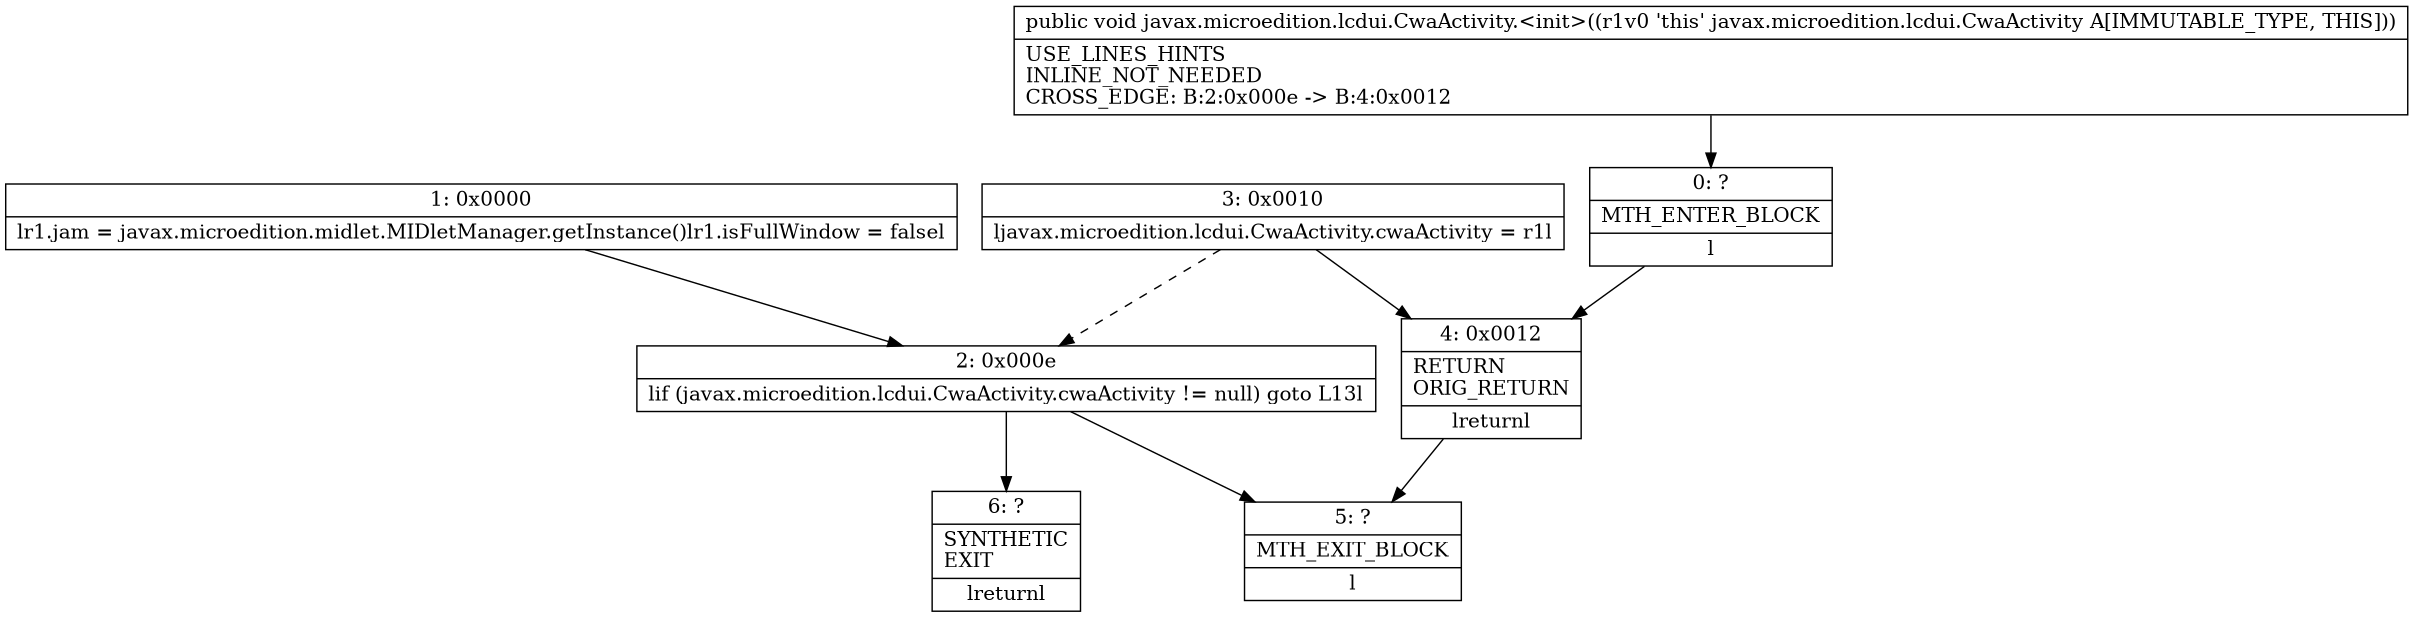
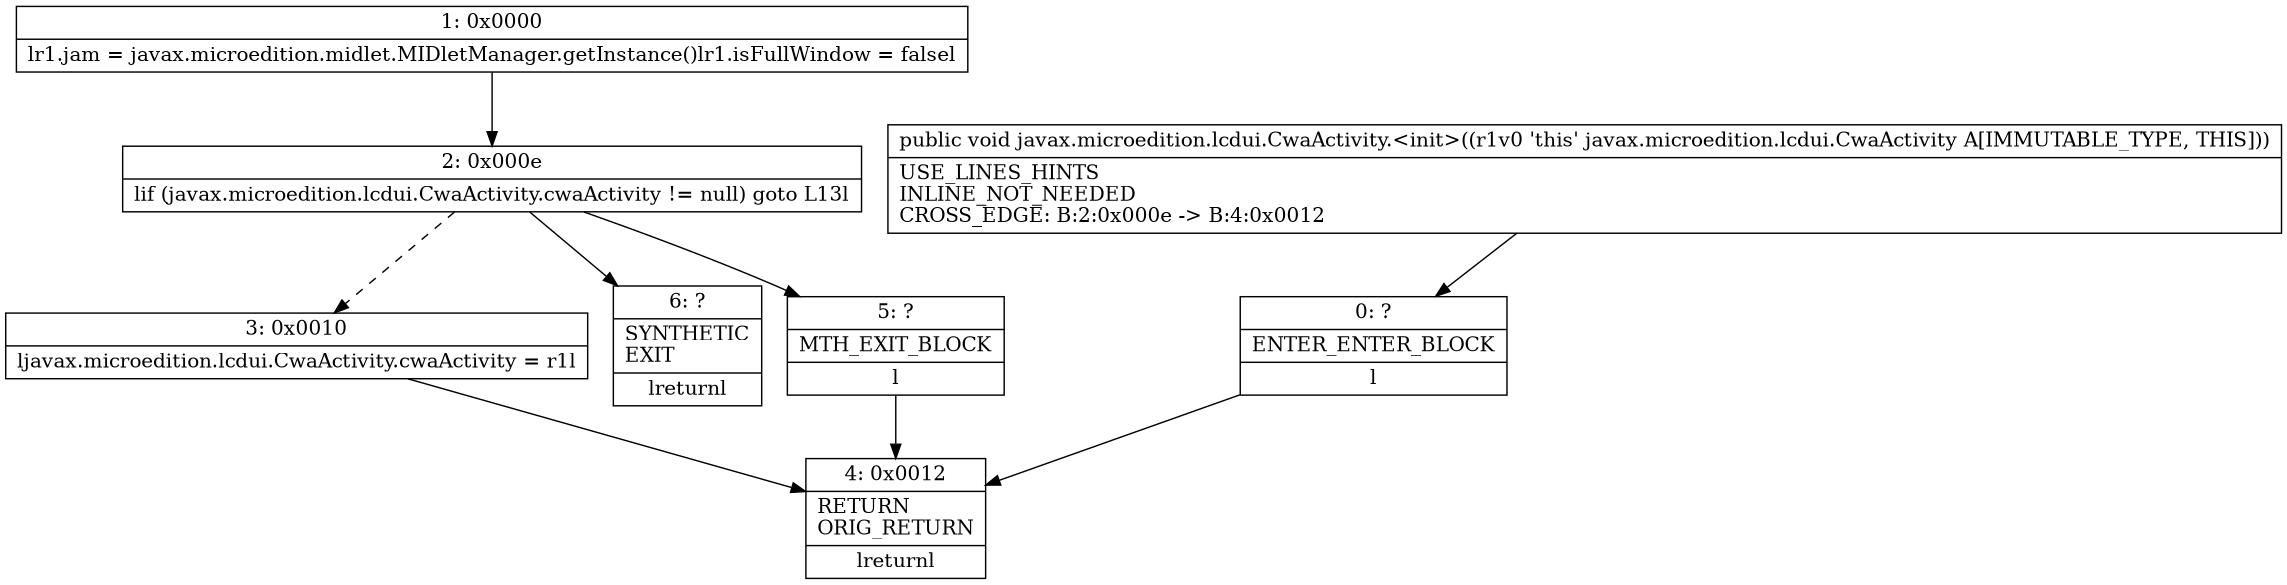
node "0: ?": text "MTH_ENTER_BLOCK" -> "ENTER_ENTER_BLOCK"
edge "3: 0x0010" -> "2: 0x000e": reversed
edge "4: 0x0012" -> "5: ?": reversed
